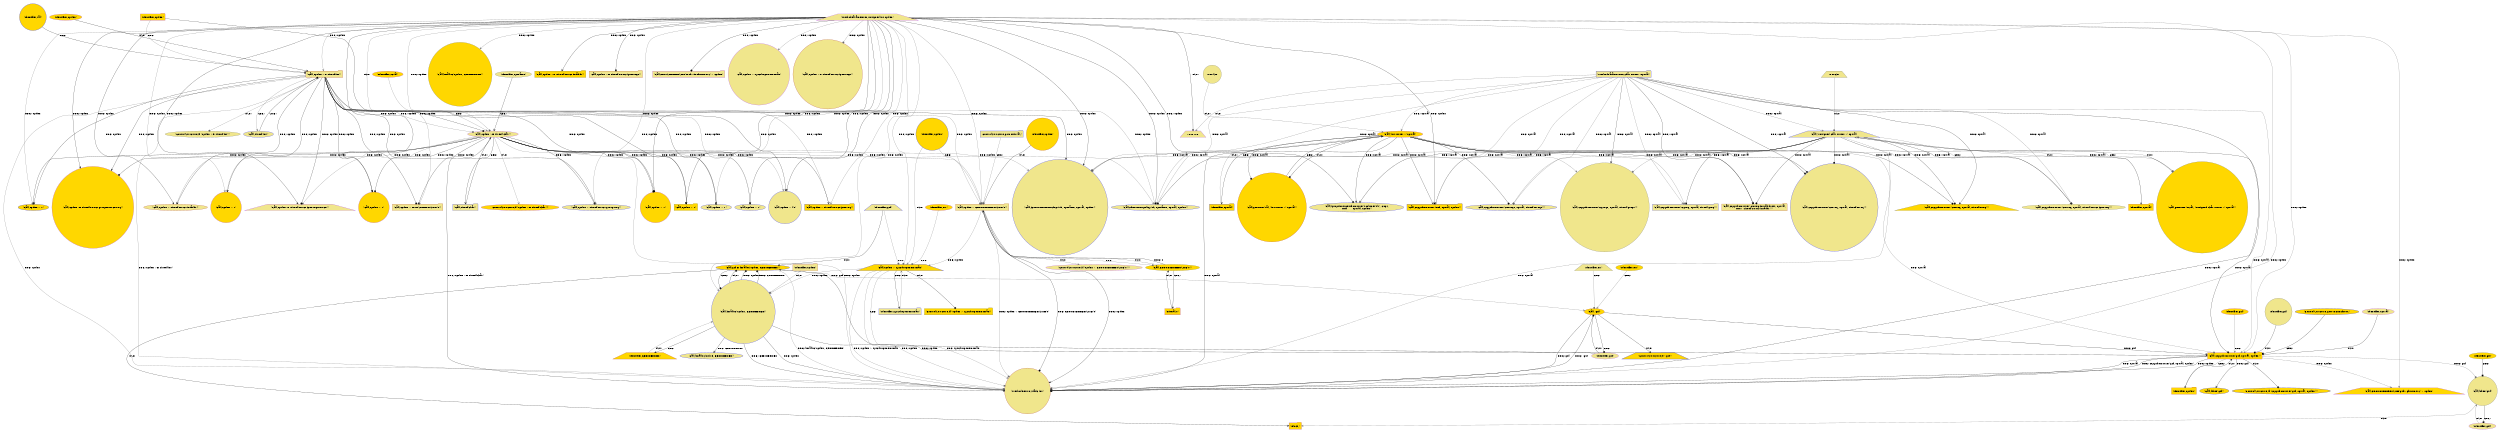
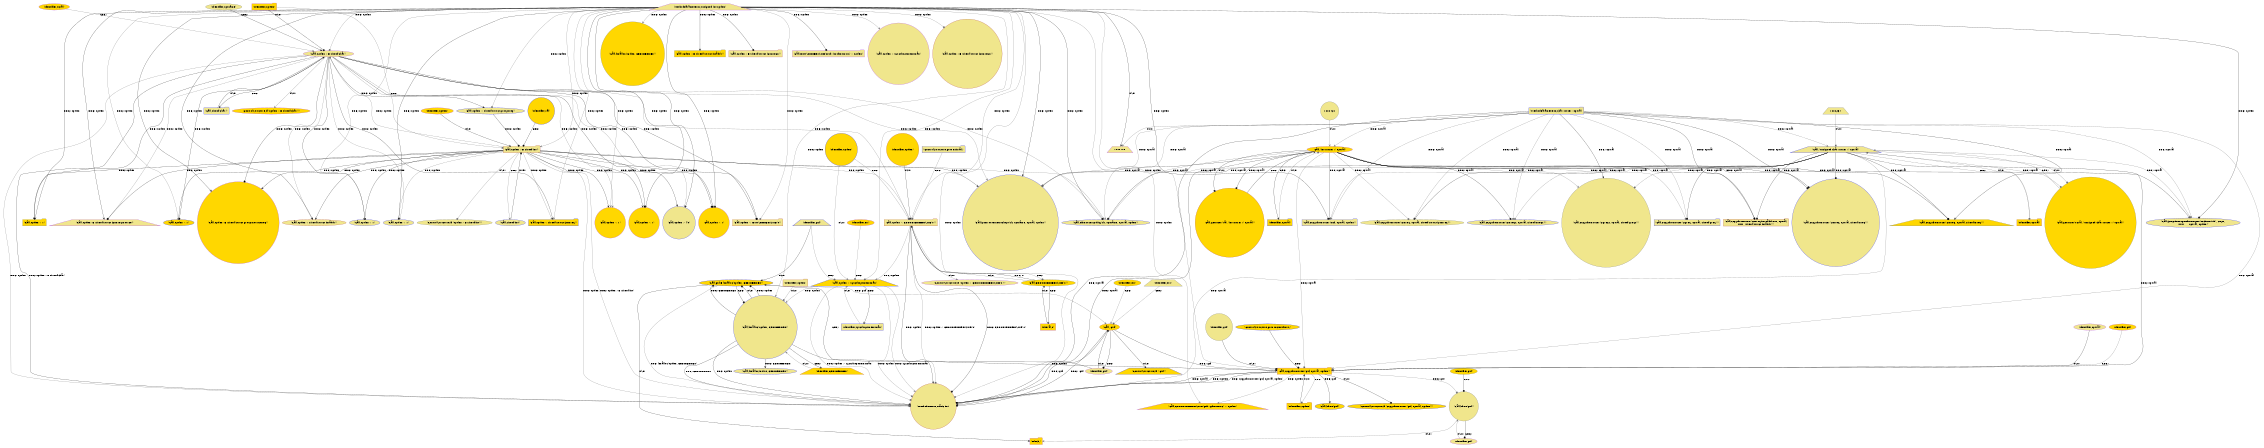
edge "(Call,optlen >= sizeof(int))" -> "(Call,optlen < sizeof(struct group_req))": reversed
node "(Call,copy_from_user(msf, optval, optlen))": fillcolor gold -> khaki
node "(ControlStructure,if (optlen > sysctl_optmem_max))": removed
